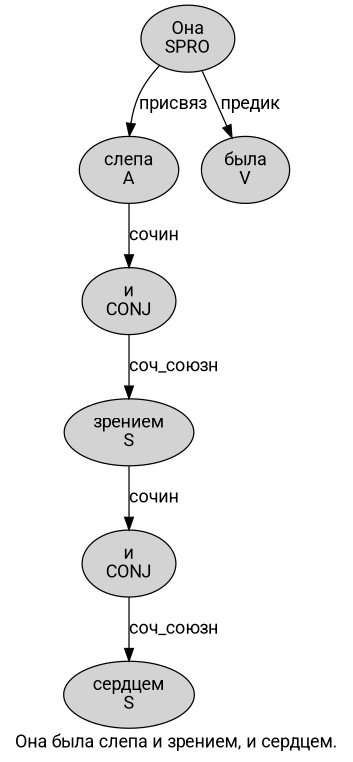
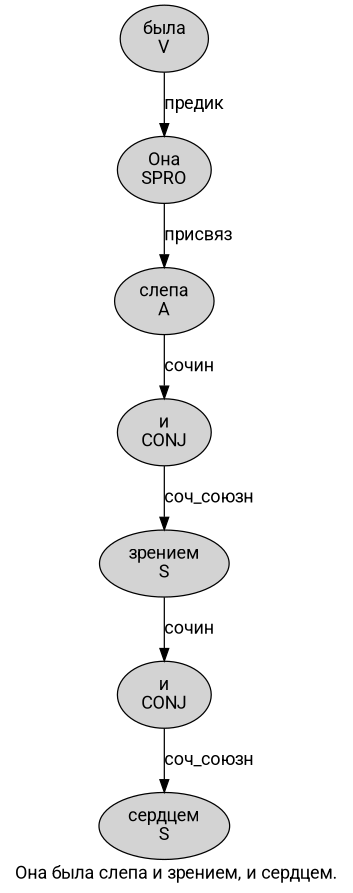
edge "Она SPRO" -> "была V": reversed
